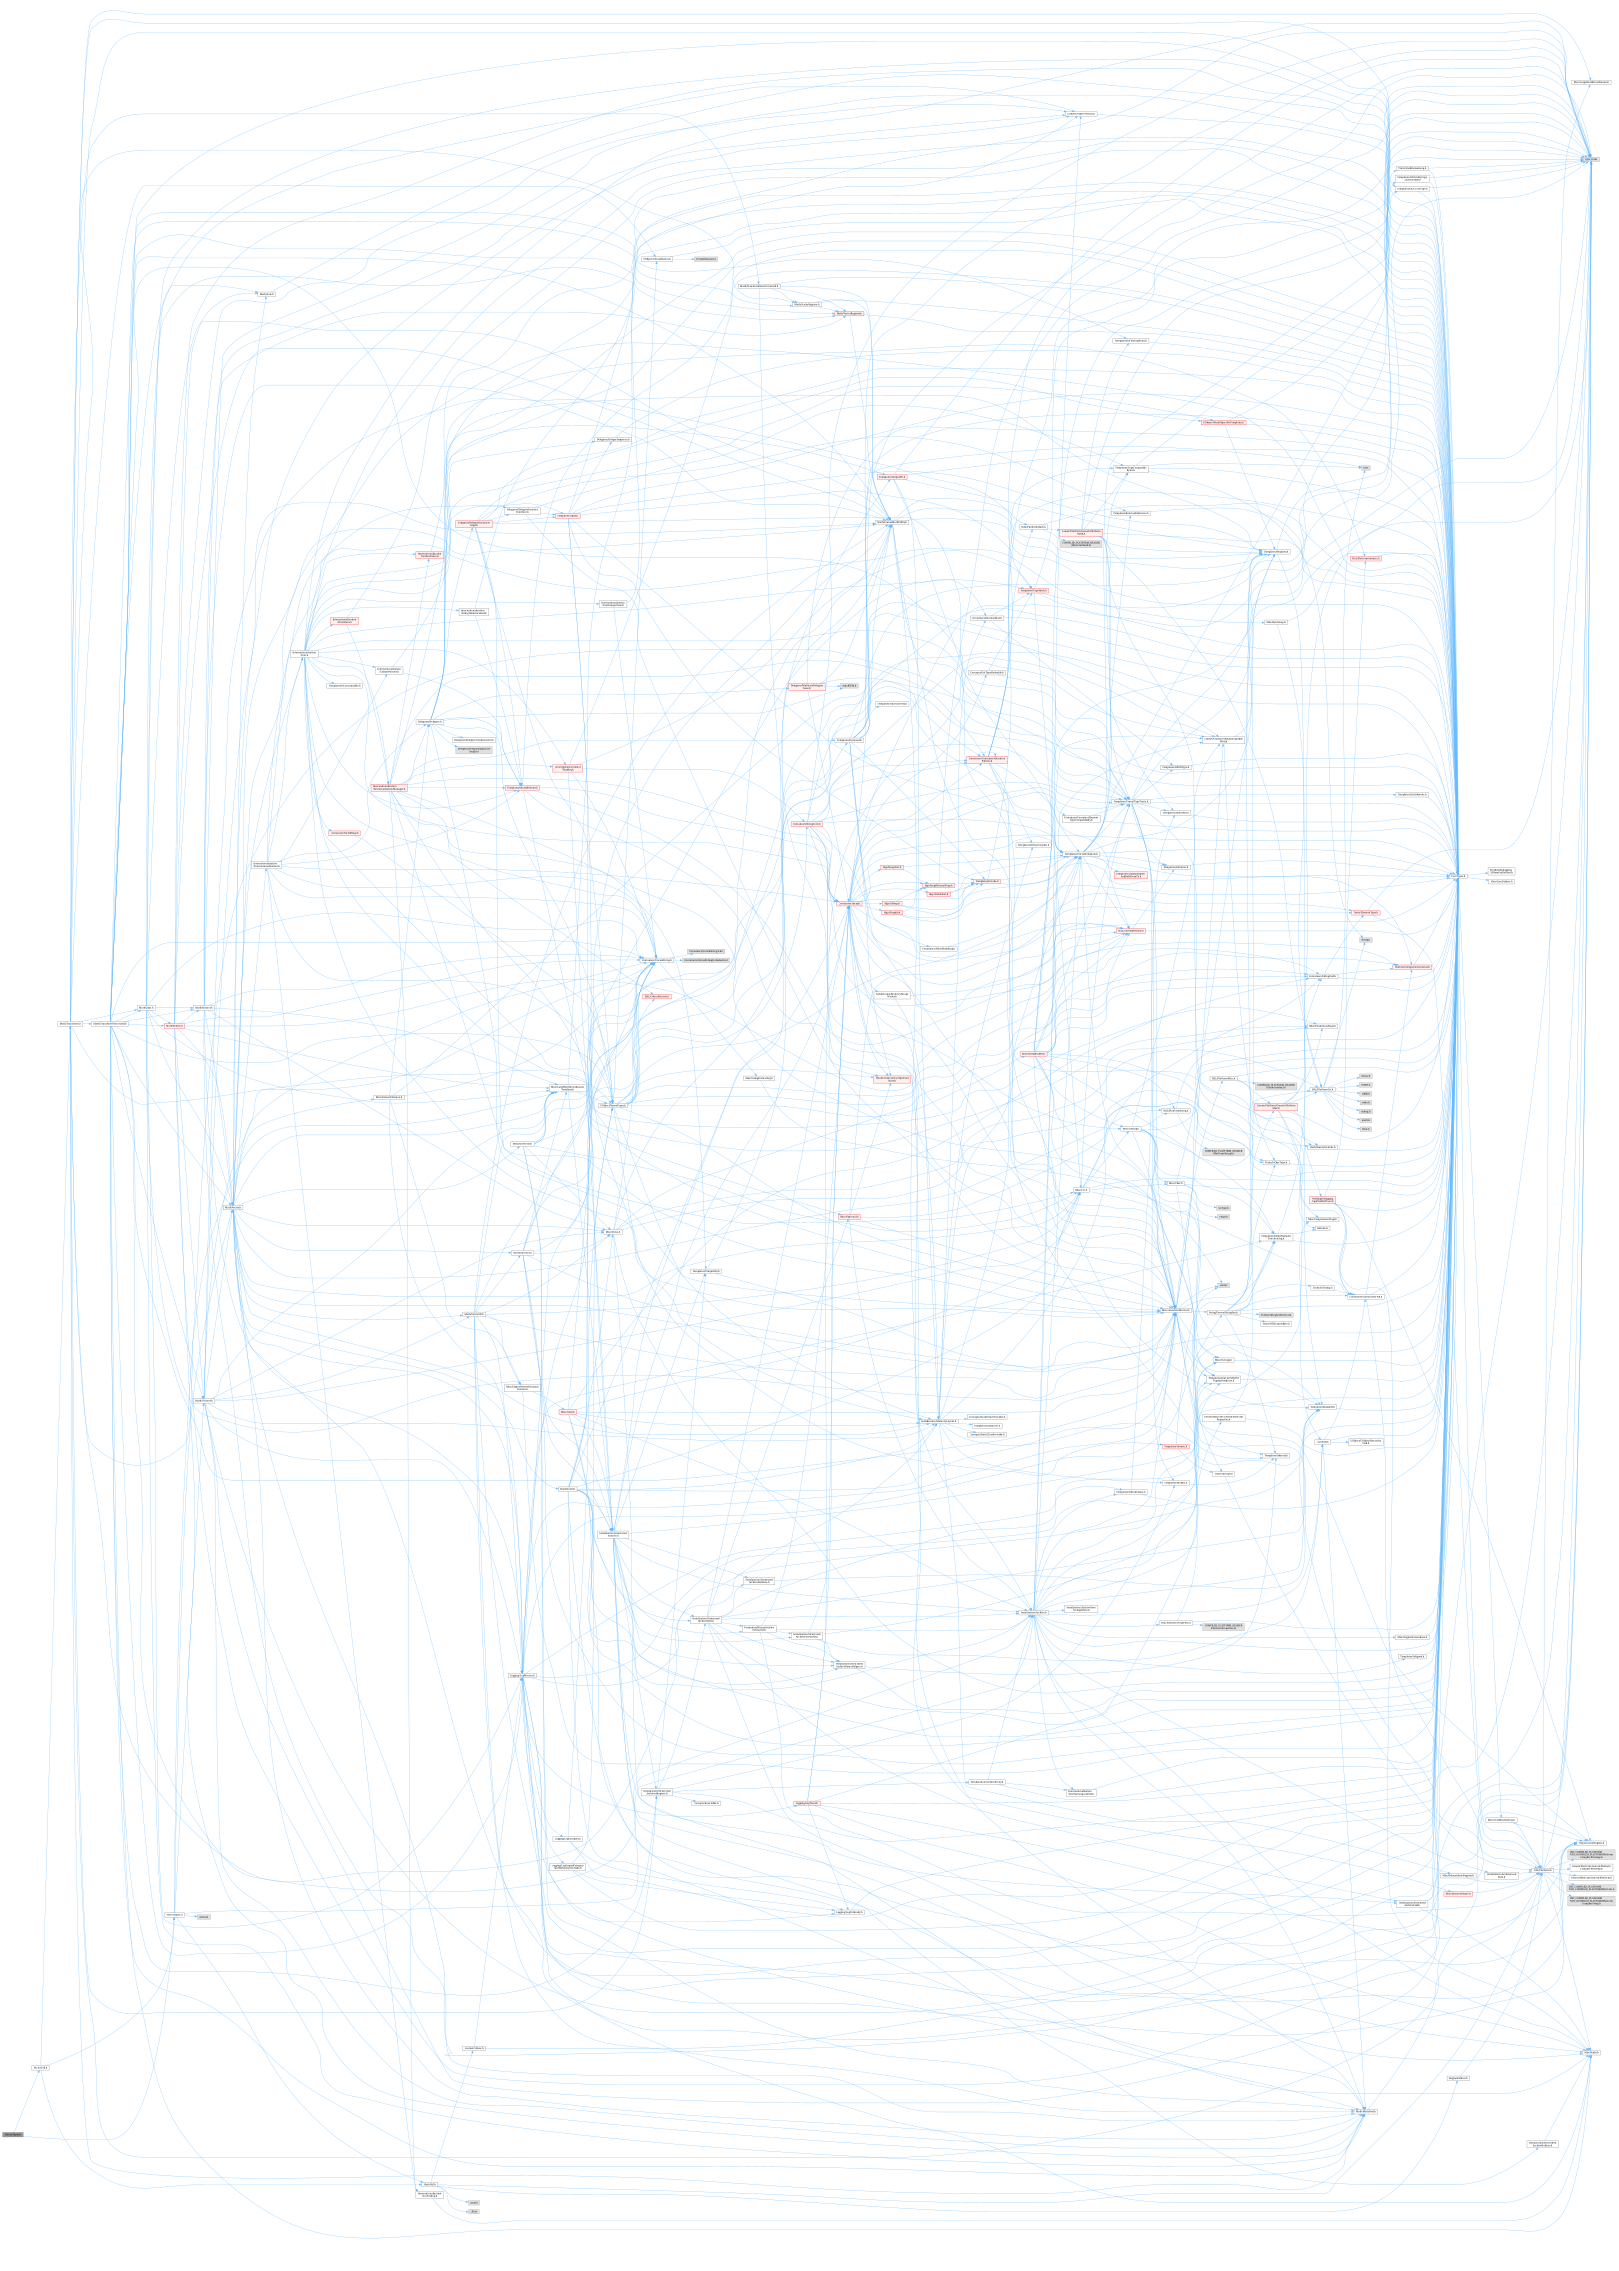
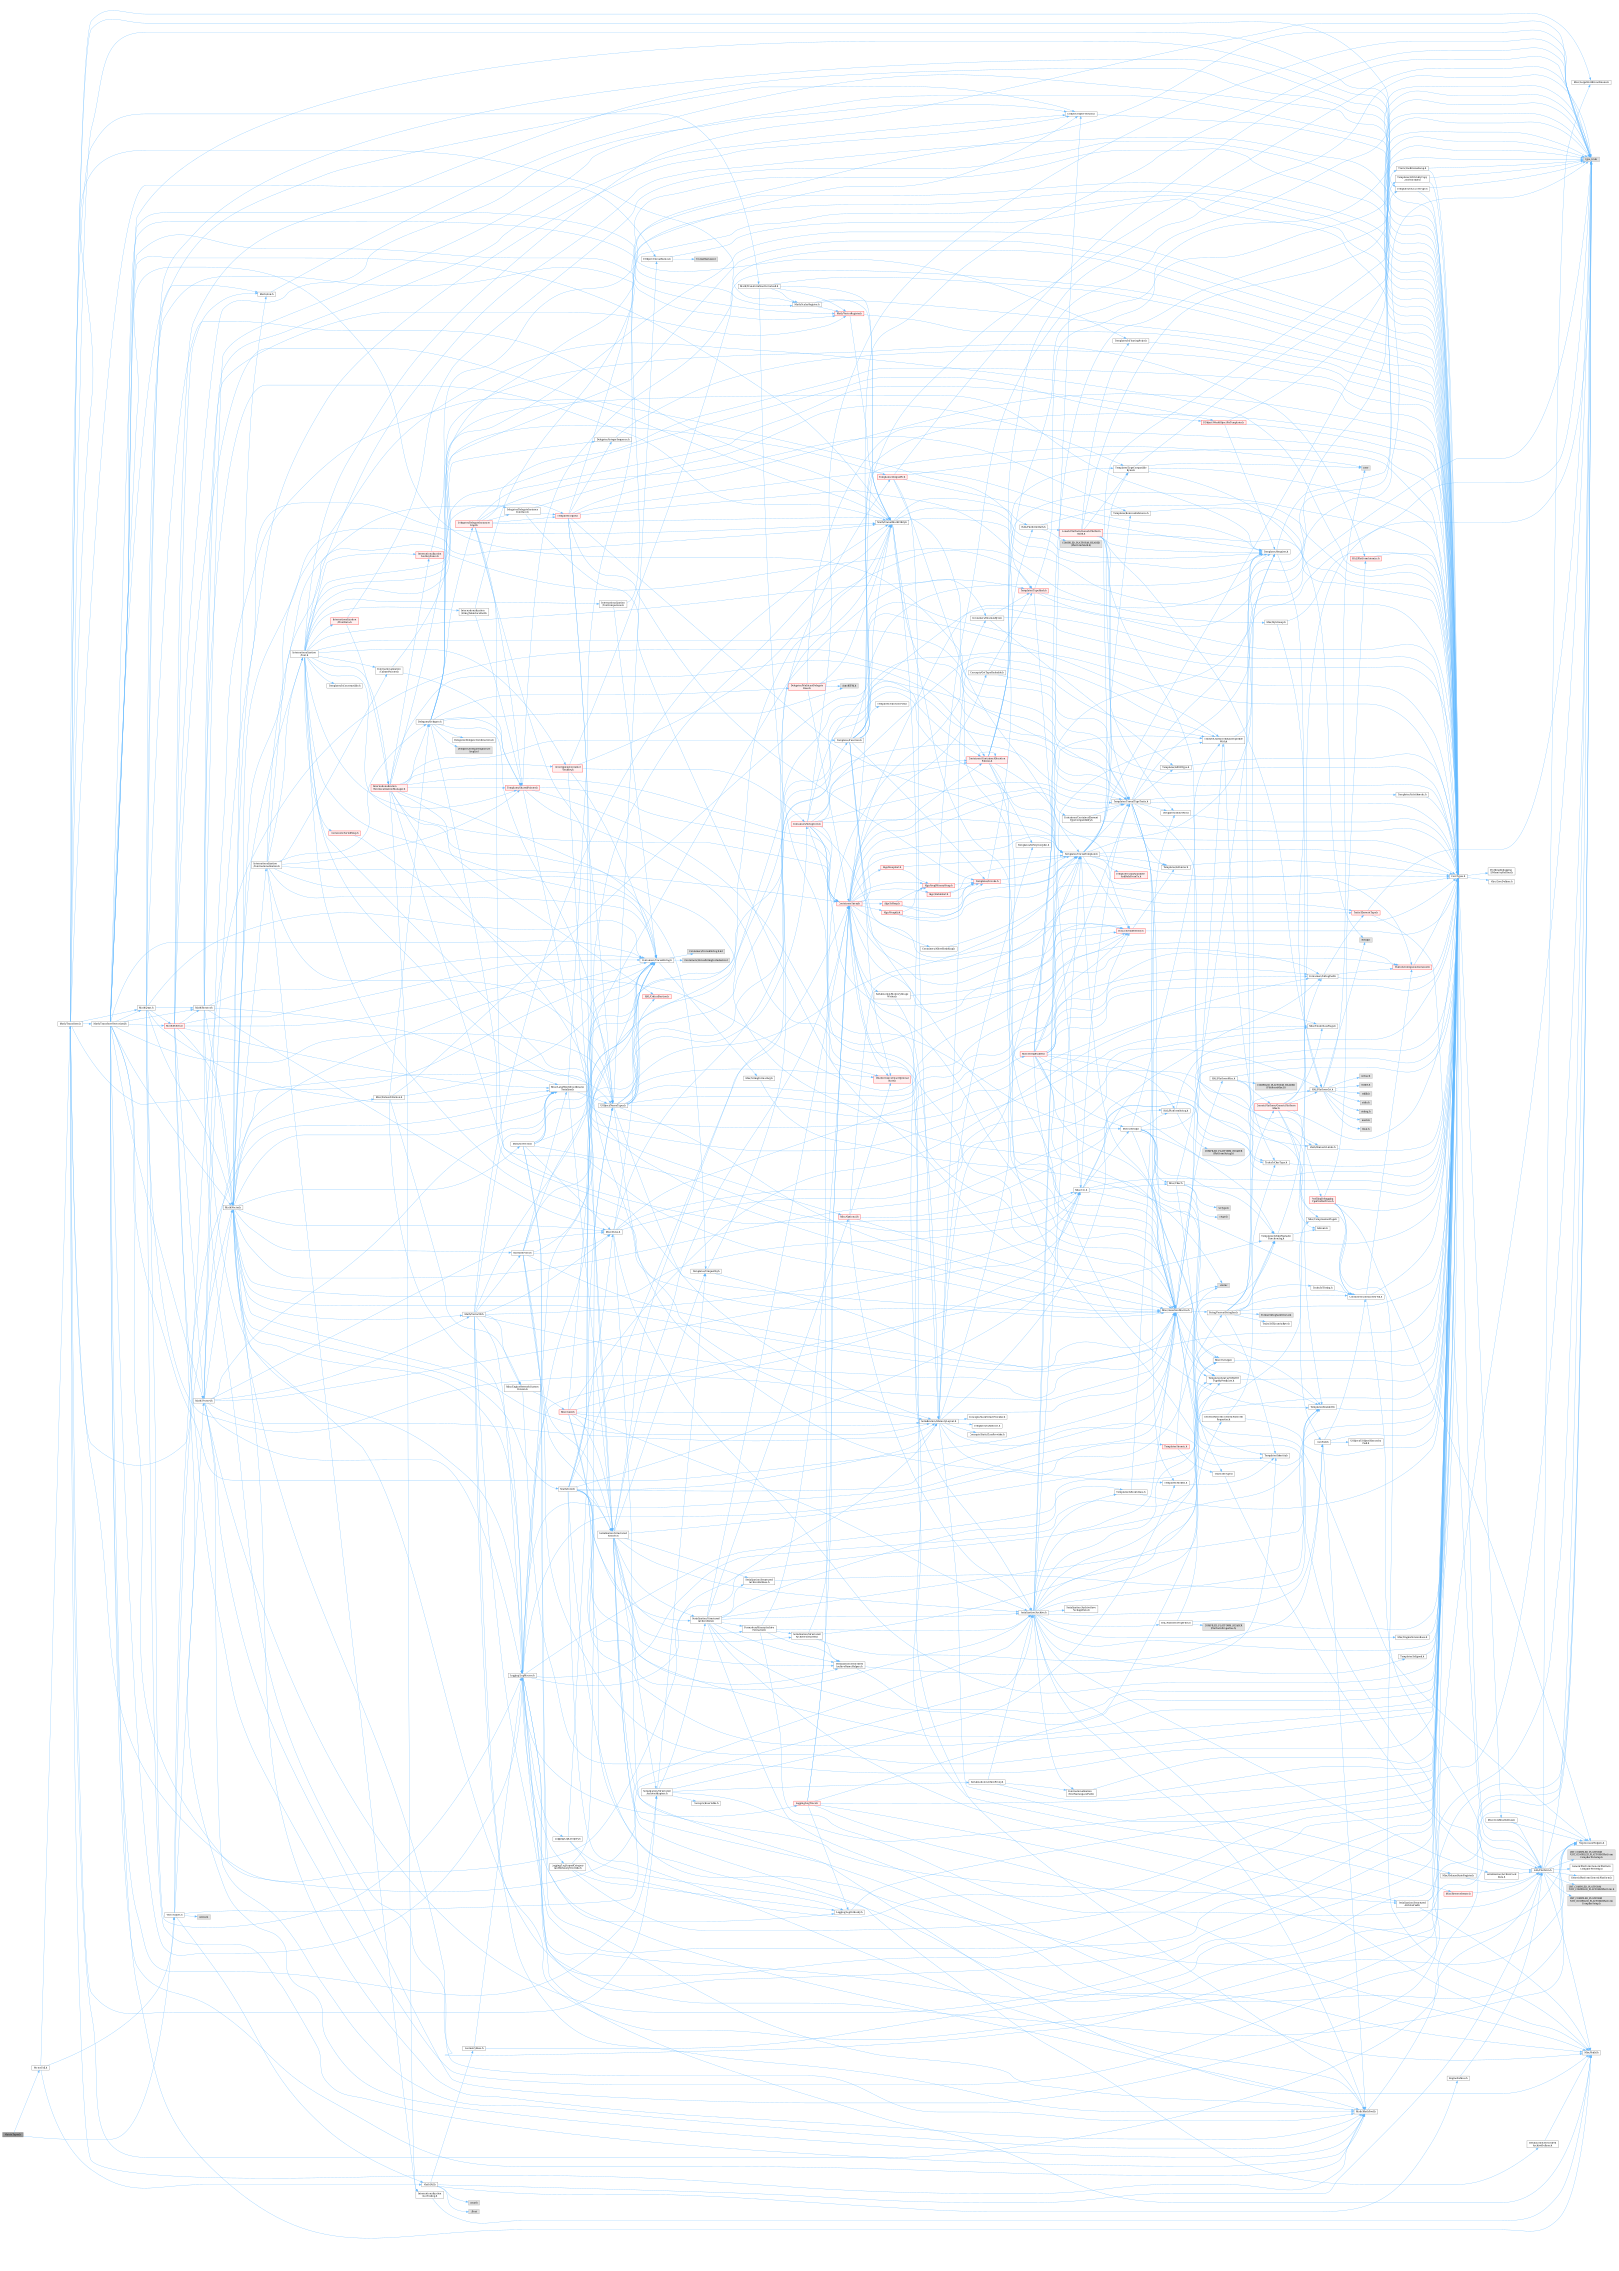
node "Templates/Optional.h": label "Templates/Optional.h" -> "Templates/Function.h"
